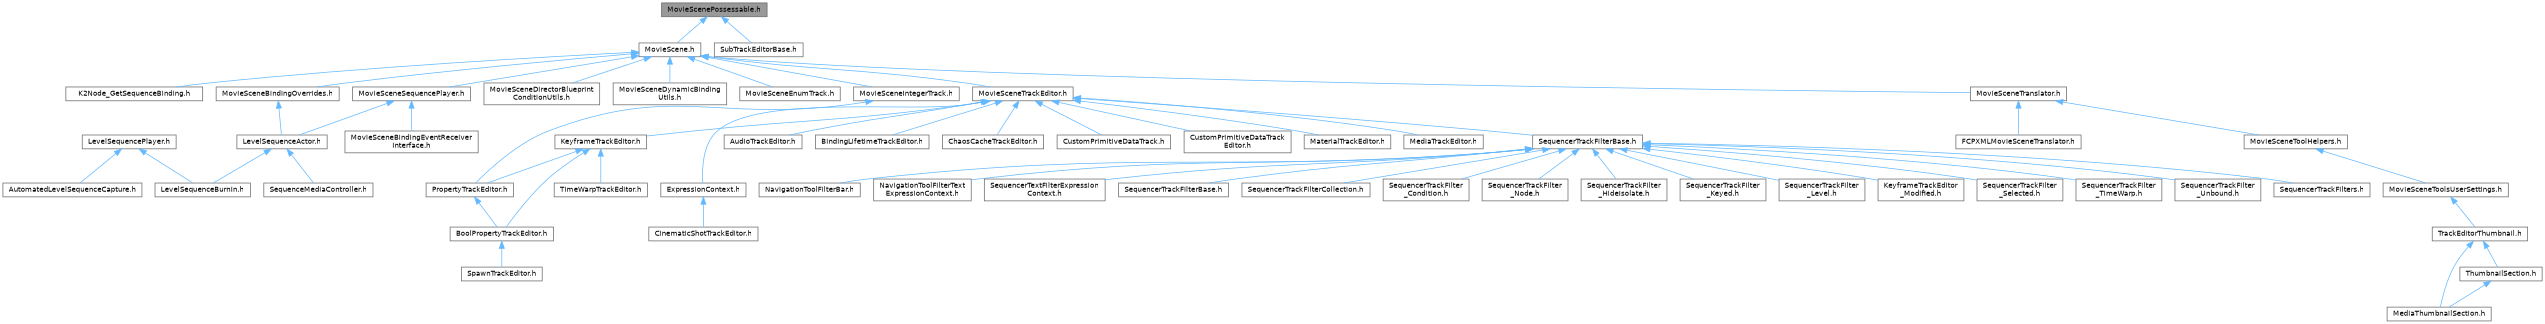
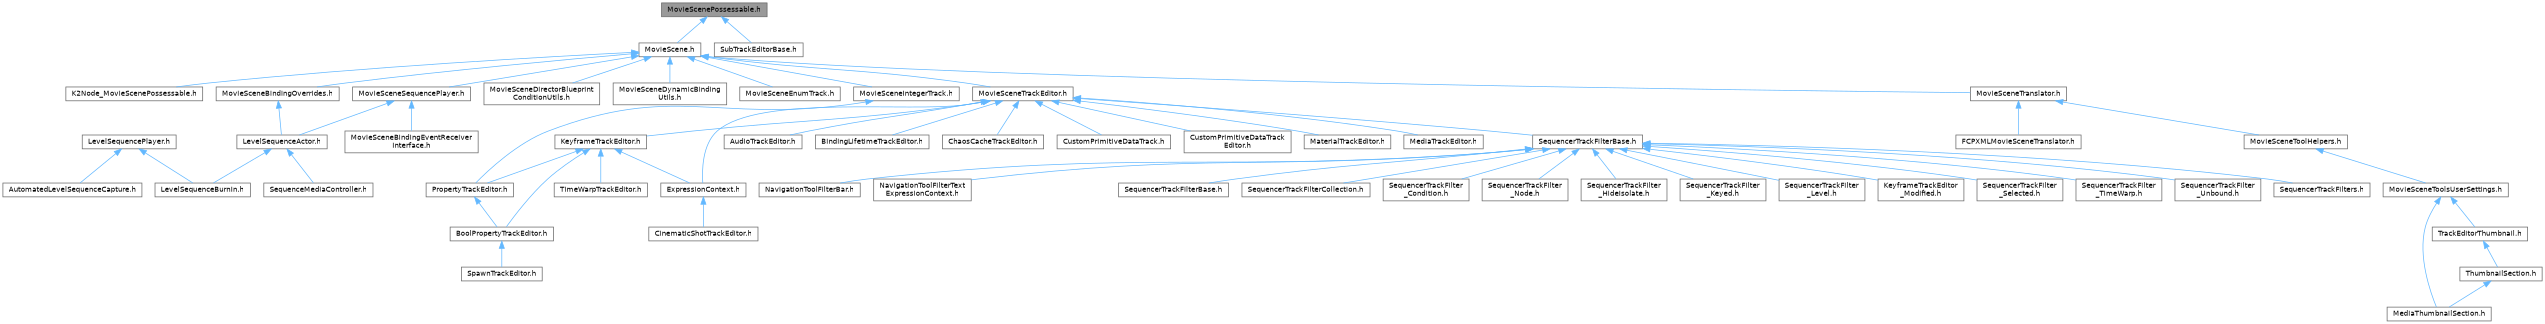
node "K2Node_GetSequenceBinding.h": label "K2Node_GetSequenceBinding.h" -> "K2Node_MovieScenePossessable.h"
edge "ExpressionContext.h" -> "KeyframeTrackEditor.h": added
node "SequencerTextFilterExpression Context.h": removed
edge "MediaThumbnailSection.h" -> "TrackEditorThumbnail.h": now "MediaThumbnailSection.h" -> "MovieSceneToolsUserSettings.h"
